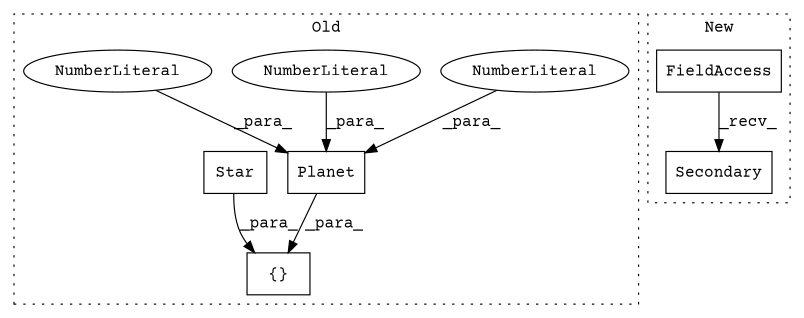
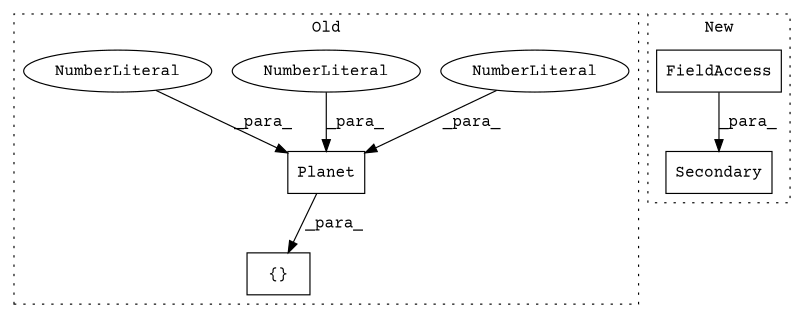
edge "FieldAccess" -> "Secondary": label "_recv_" -> "_para_"
node "Star": removed
